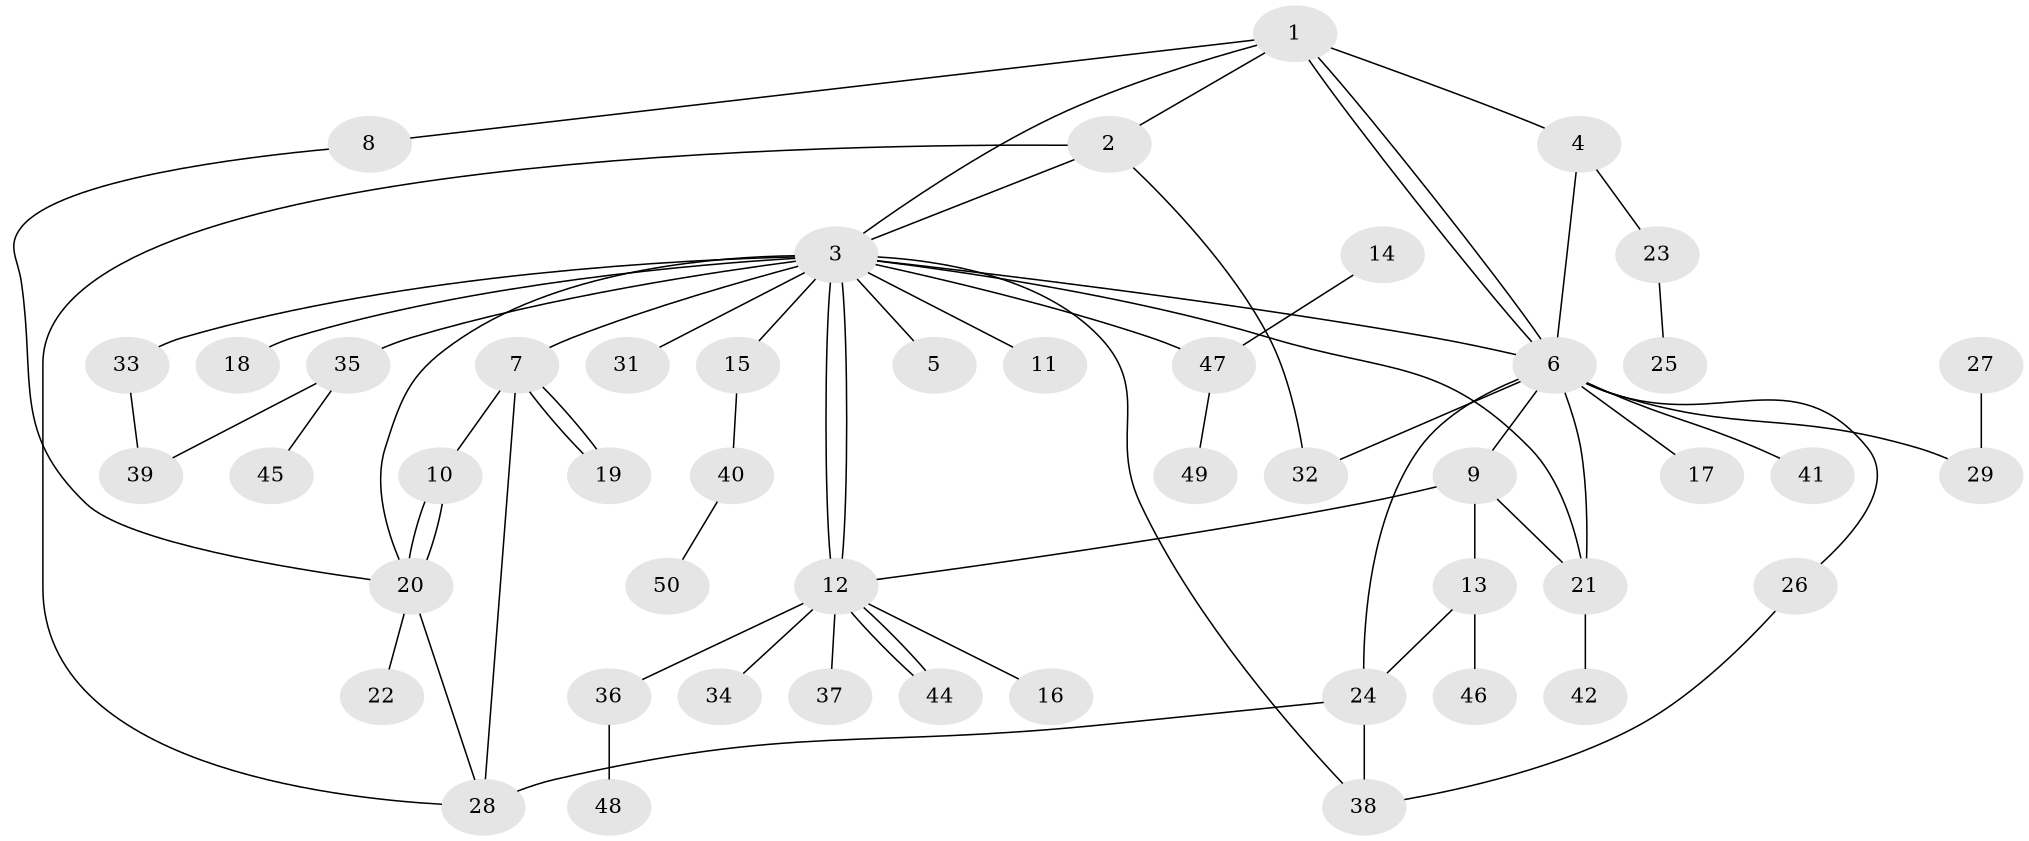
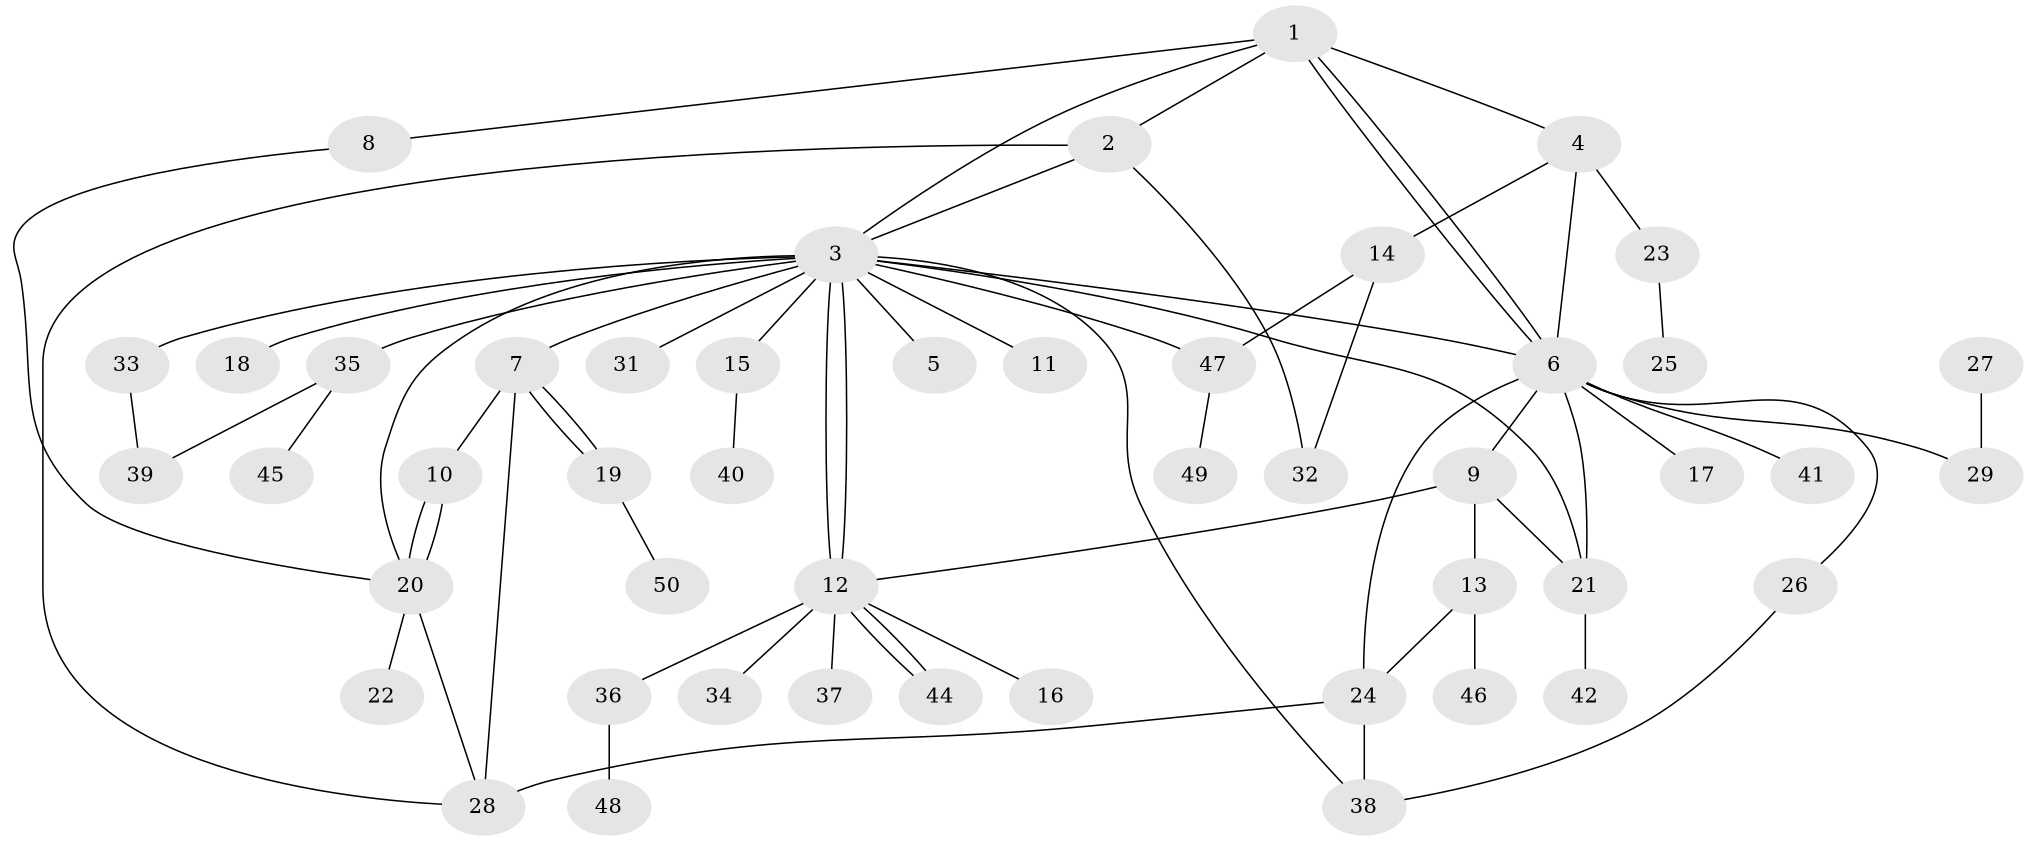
edge "4" -- "14": added
edge "6" -- "32": now "14" -- "32"
edge "40" -- "50": now "19" -- "50"
